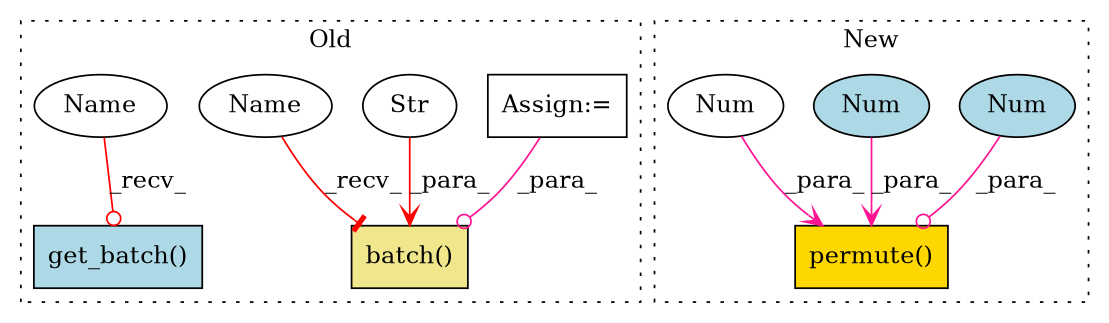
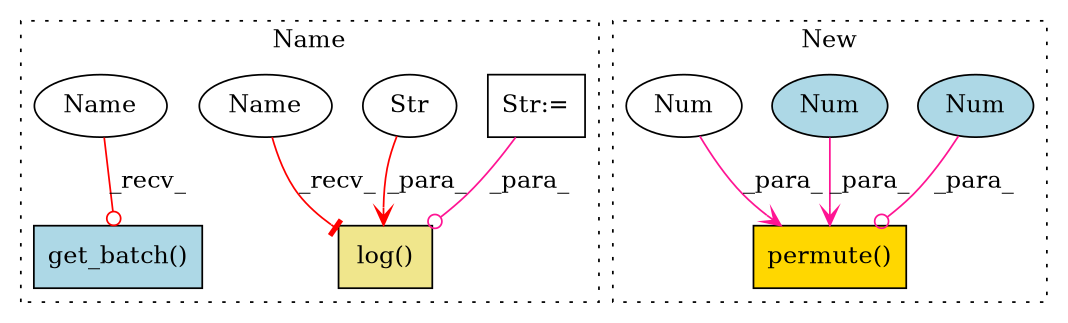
cluster "Old": label "Old" -> "Name"
node "Assign:=": label "Assign:=" -> "Str:="
node "batch()": label "batch()" -> "log()"
